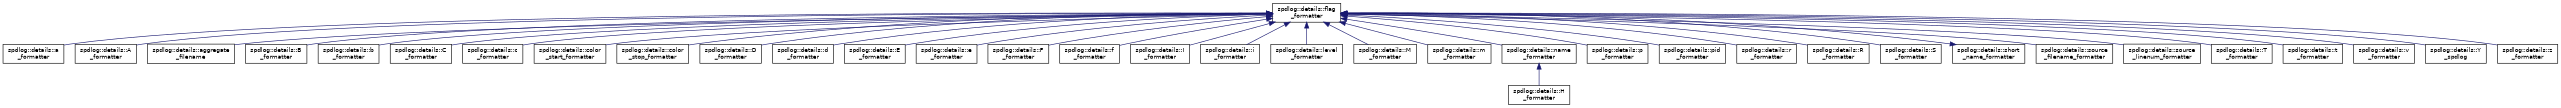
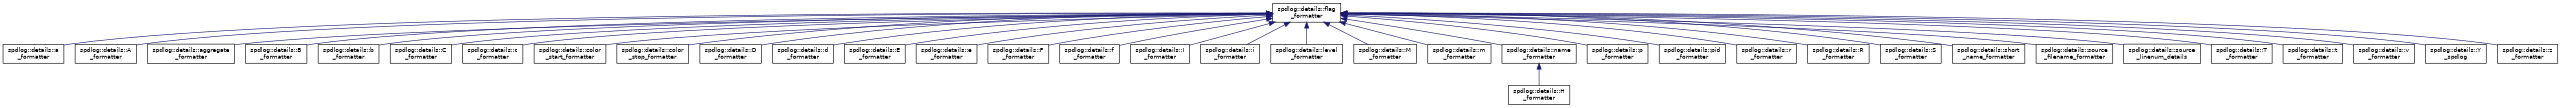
edge "spdlog::details::flag _formatter" -> "spdlog::details::short _name_formatter": reversed
node "spdlog::details::aggregate _filename": label "spdlog::details::aggregate _filename" -> "spdlog::details::aggregate _formatter"
node "spdlog::details::source _linenum_formatter": label "spdlog::details::source _linenum_formatter" -> "spdlog::details::source _linenum_details"
